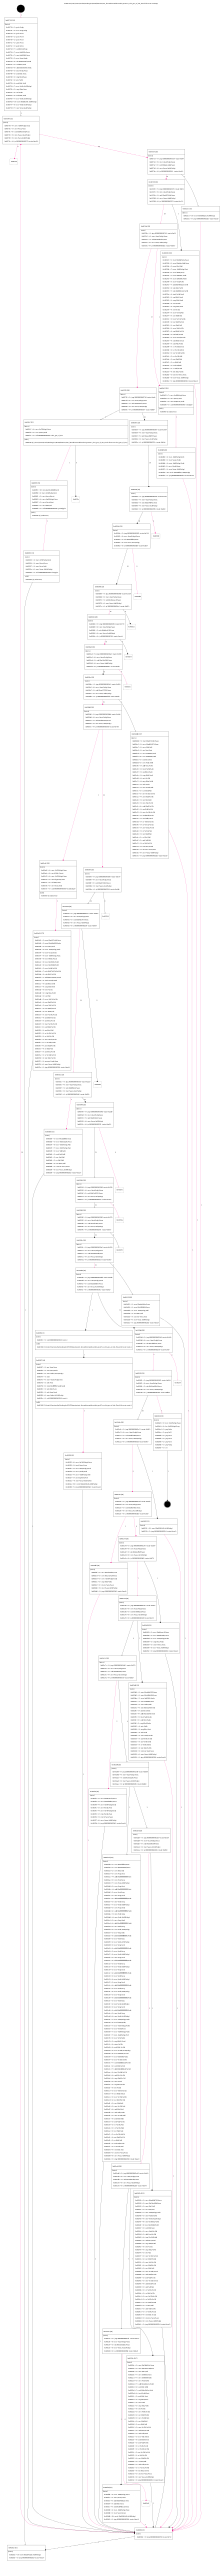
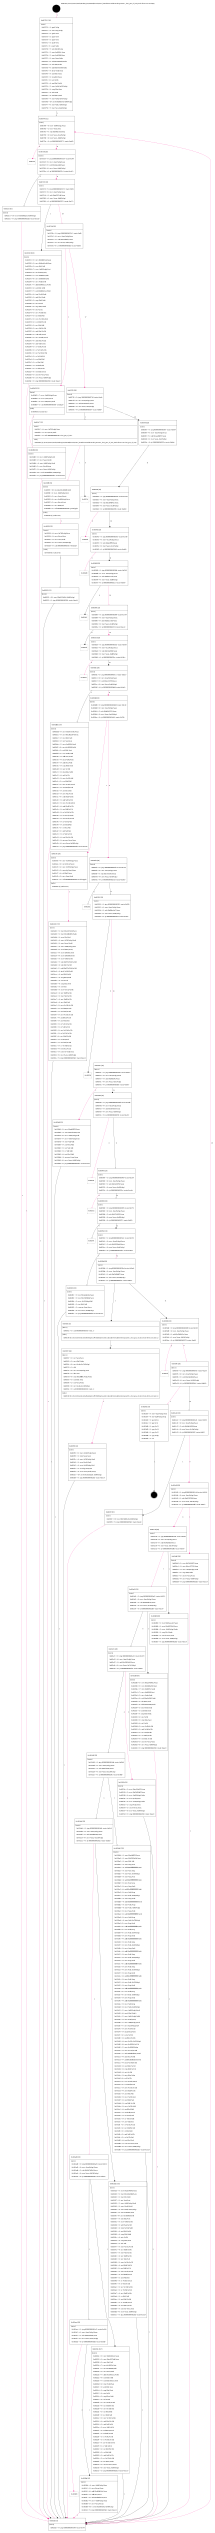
edge "0x4025b3 [5]" -> "0x402025 [15]": reversed
